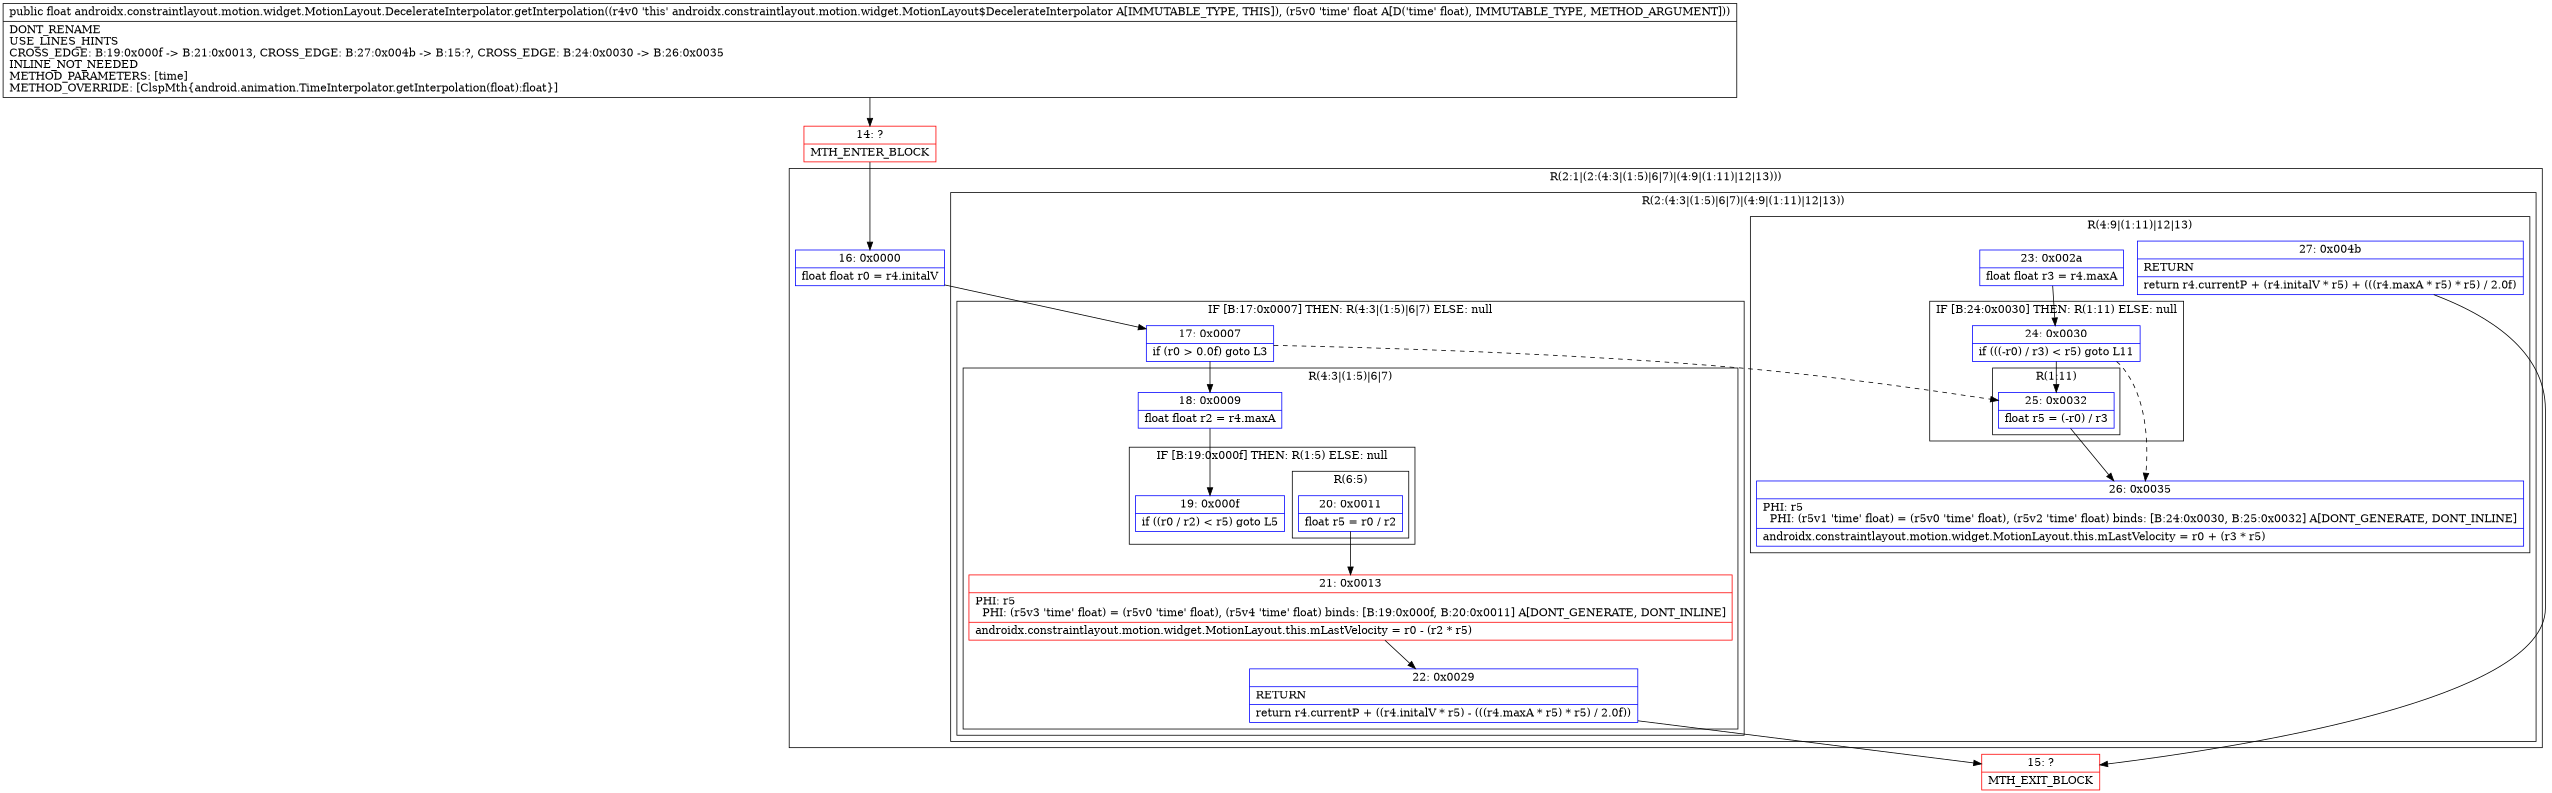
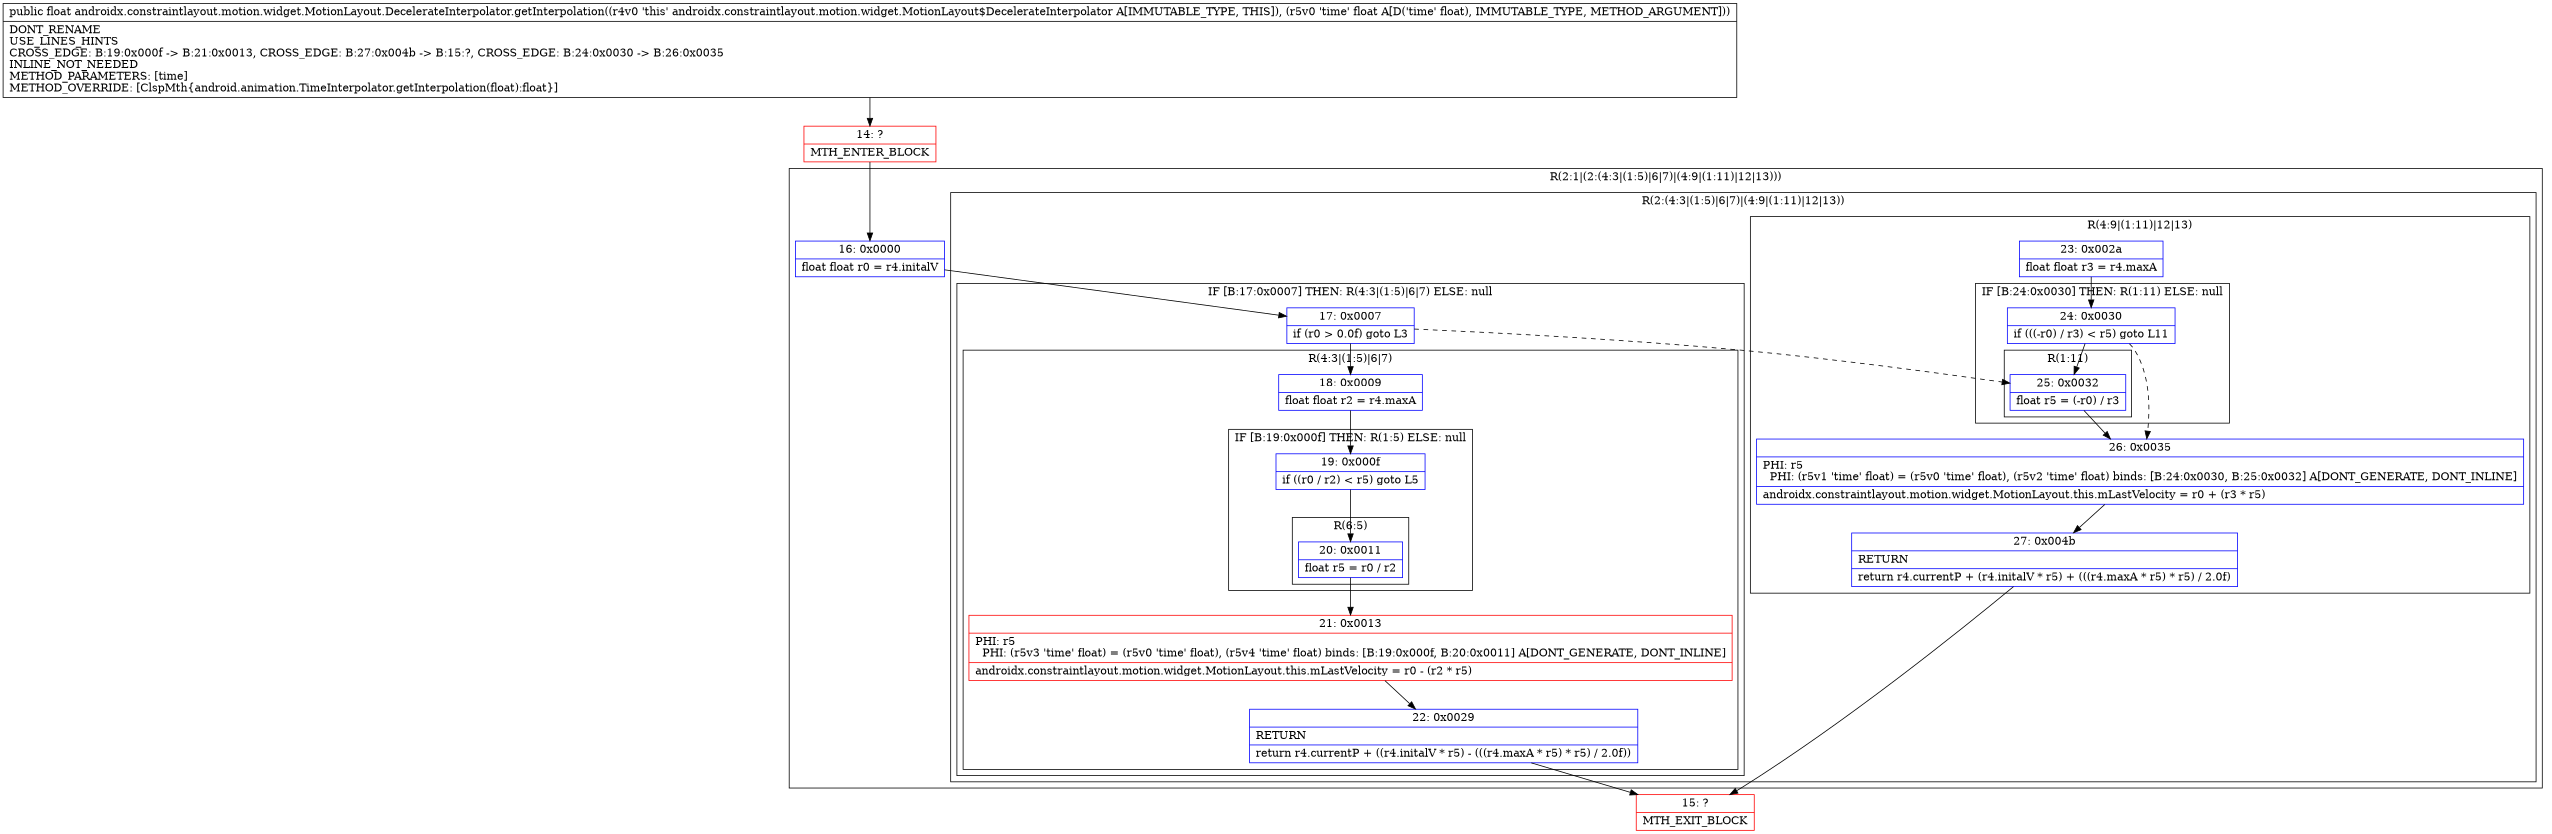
edge "19: 0x000f" -> "20: 0x0011": added
edge "26: 0x0035" -> "27: 0x004b": added
